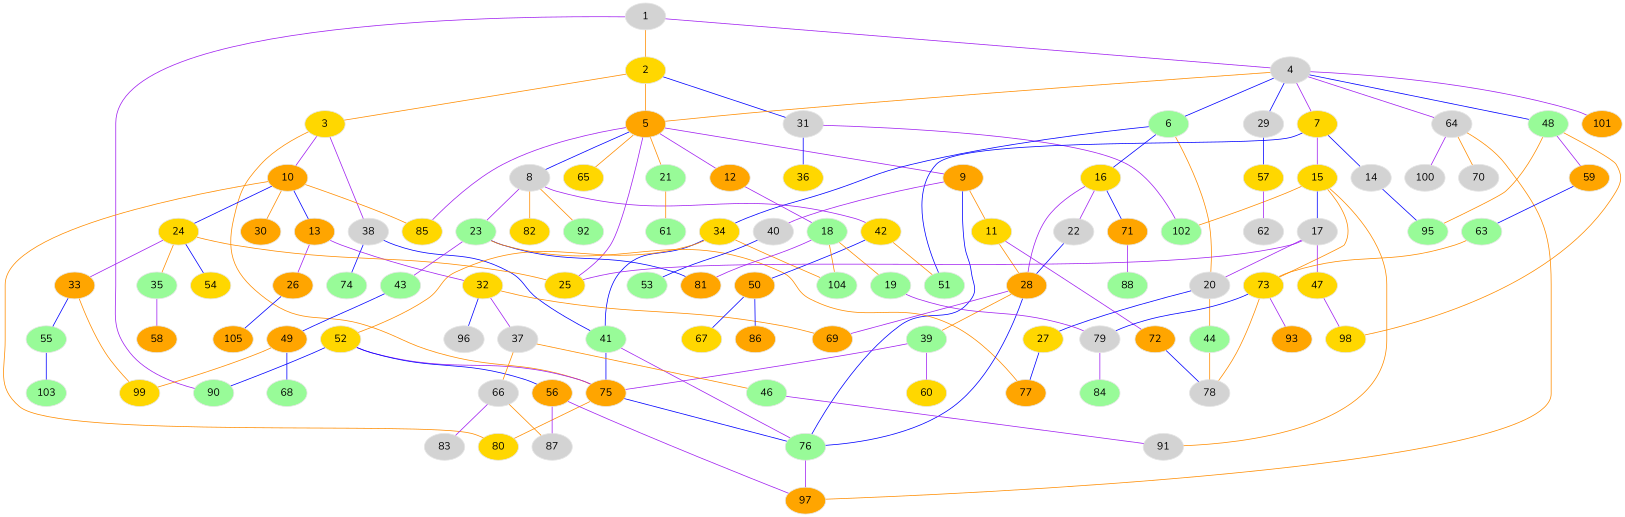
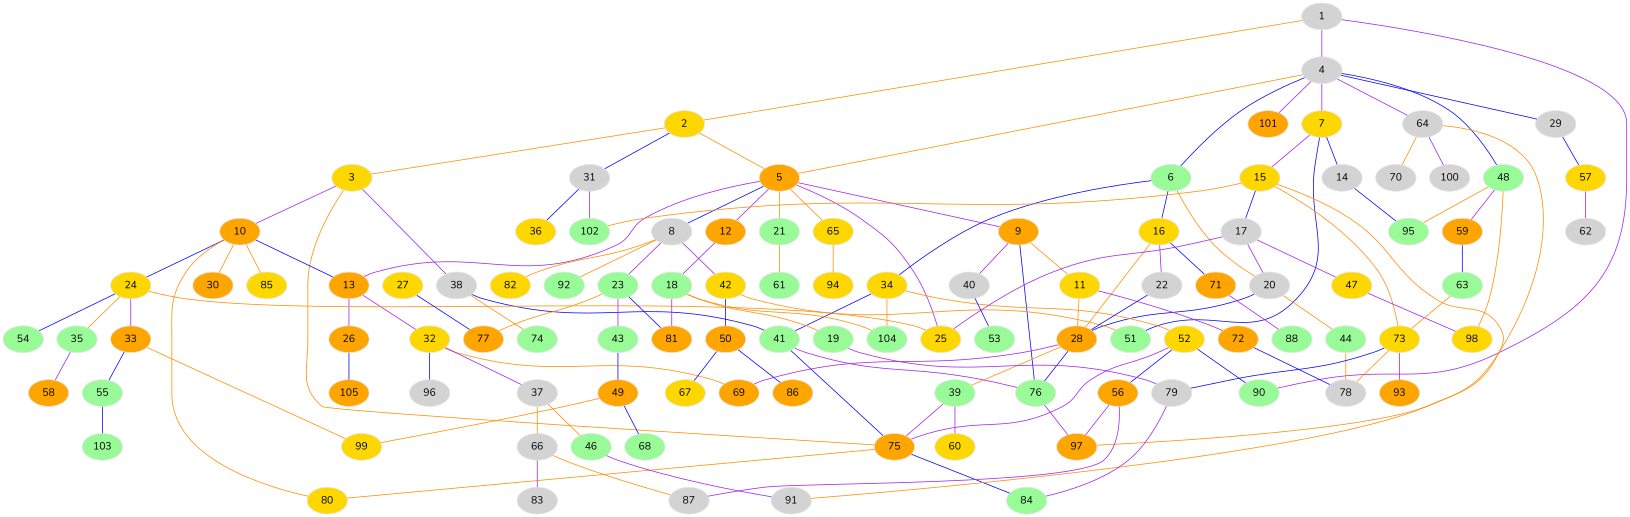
edge "5" -- "85": now "5" -- "13"
edge "16" -- "28": color purple -> darkorange
edge "38" -- "74": color blue -> darkorange
node "54": fillcolor gold -> palegreen
node "94": added
edge "20" -- "27": now "20" -- "28"
edge "75" -- "76": now "75" -- "84"
